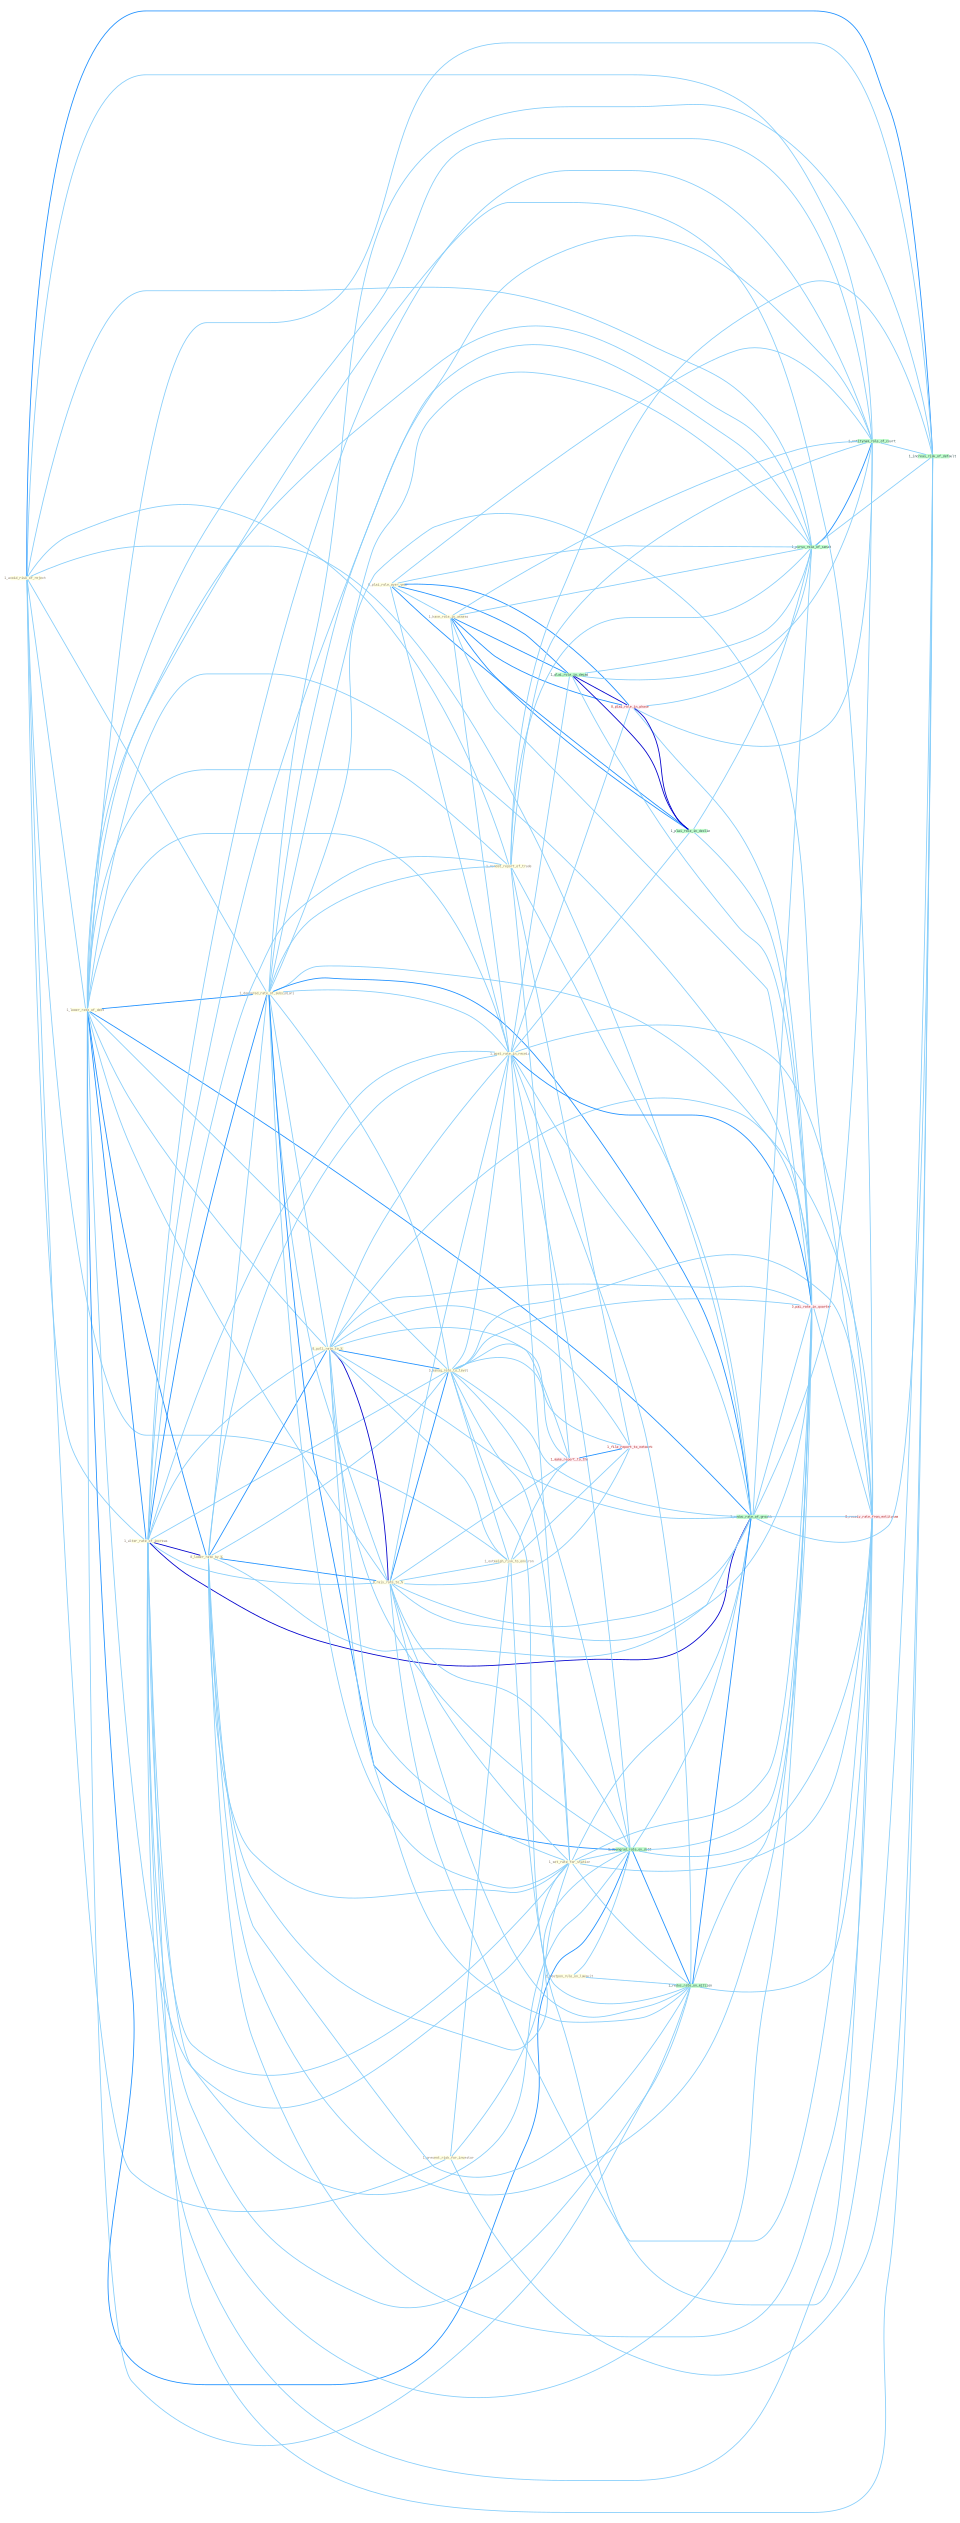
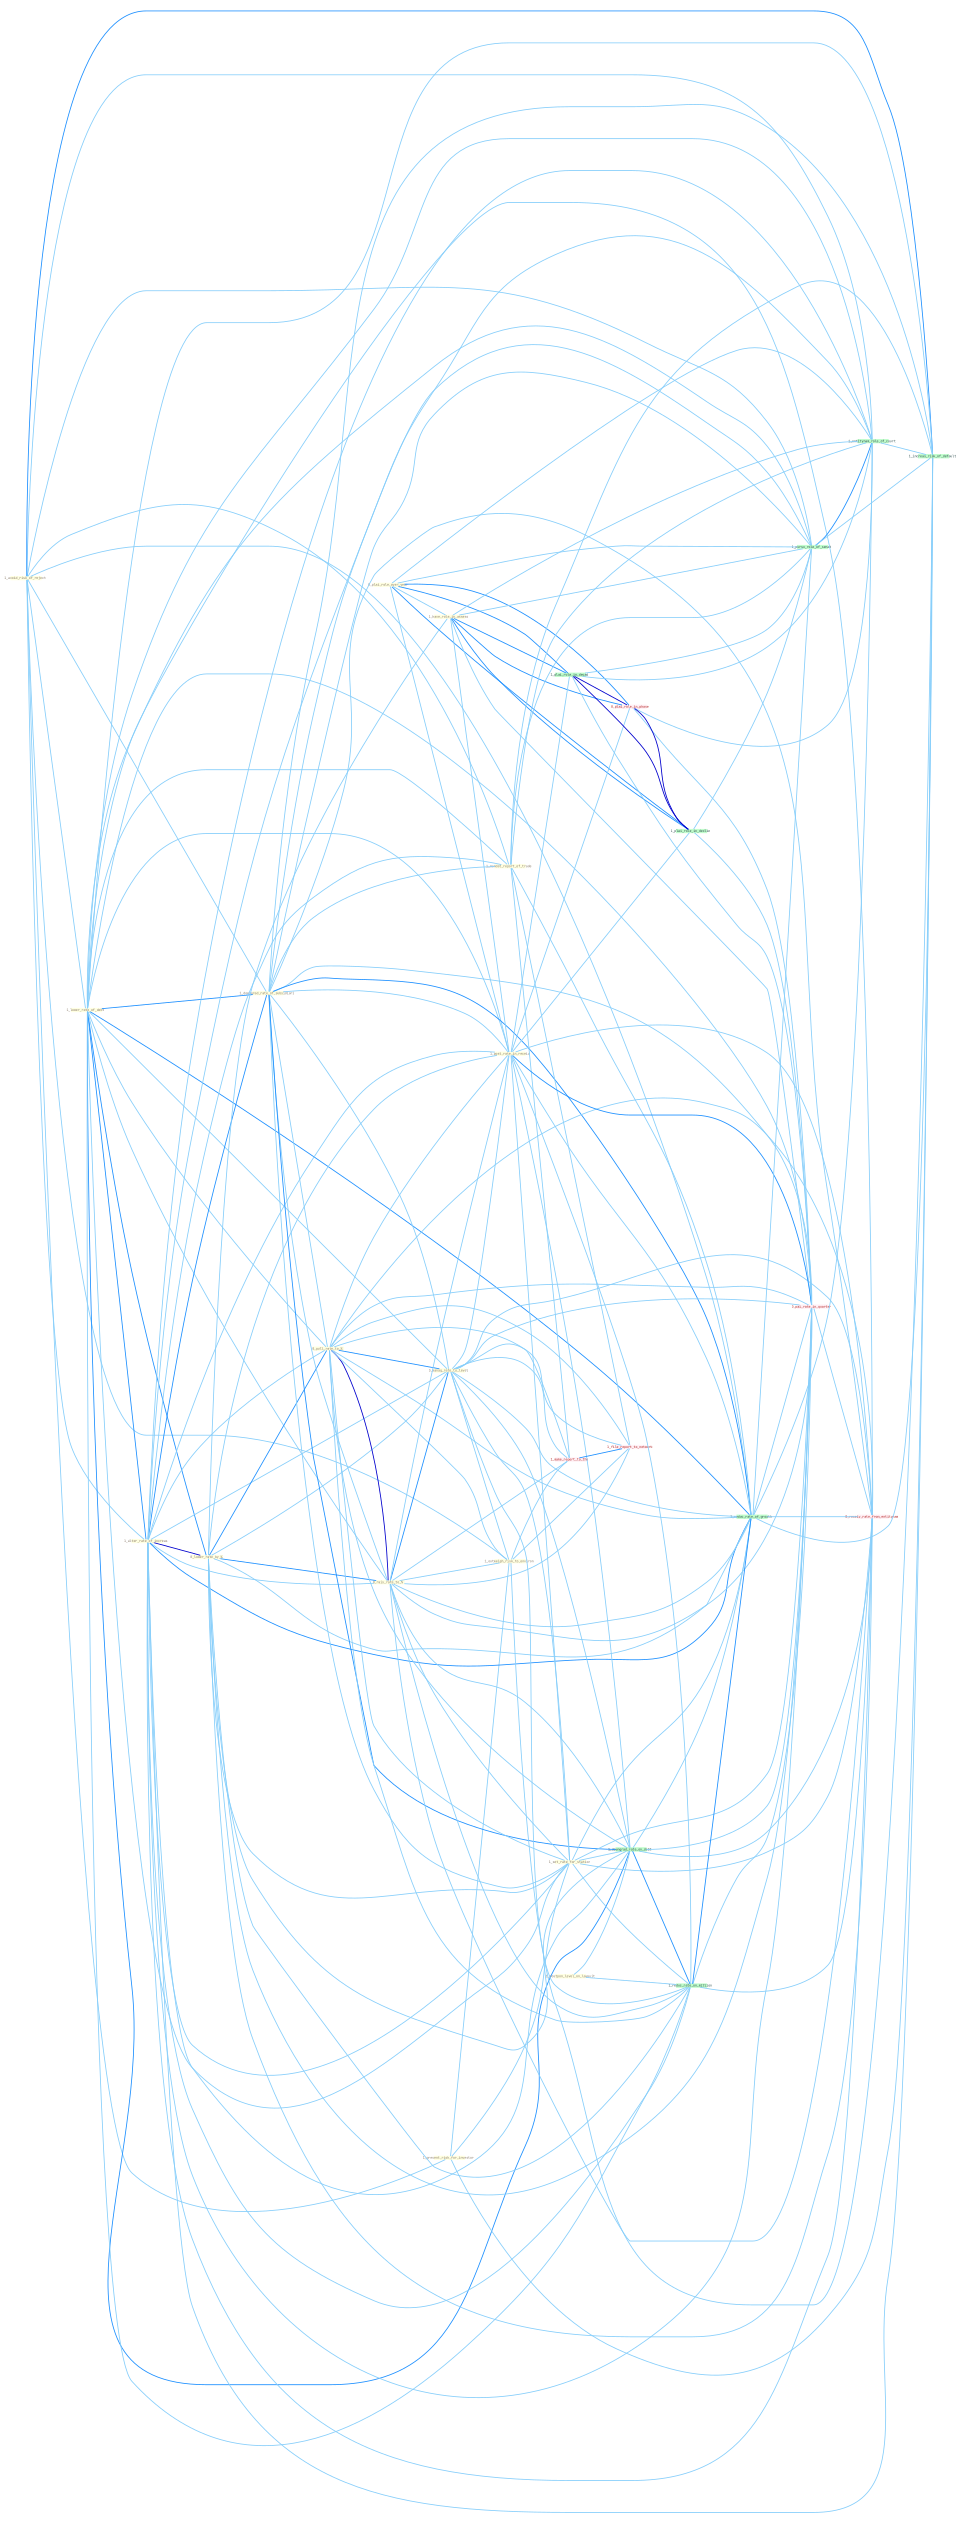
edge "1_pursu_role_of_senat" -- "0_plai_role_in_phase": removed
edge "1_downgrad_rate_of_subsidiari" -- "0_lower_rate_by_%": now "1_have_role_in_assess" -- "0_lower_rate_by_%"
edge "1_reduc_rate_of_growth" -- "1_alter_rate_of_increas": color #0000cd -> #1e90ff
node "1_postpon_rule_on_lawsuit": label "1_postpon_rule_on_lawsuit" -> "1_postpon_level_on_lawsuit"
